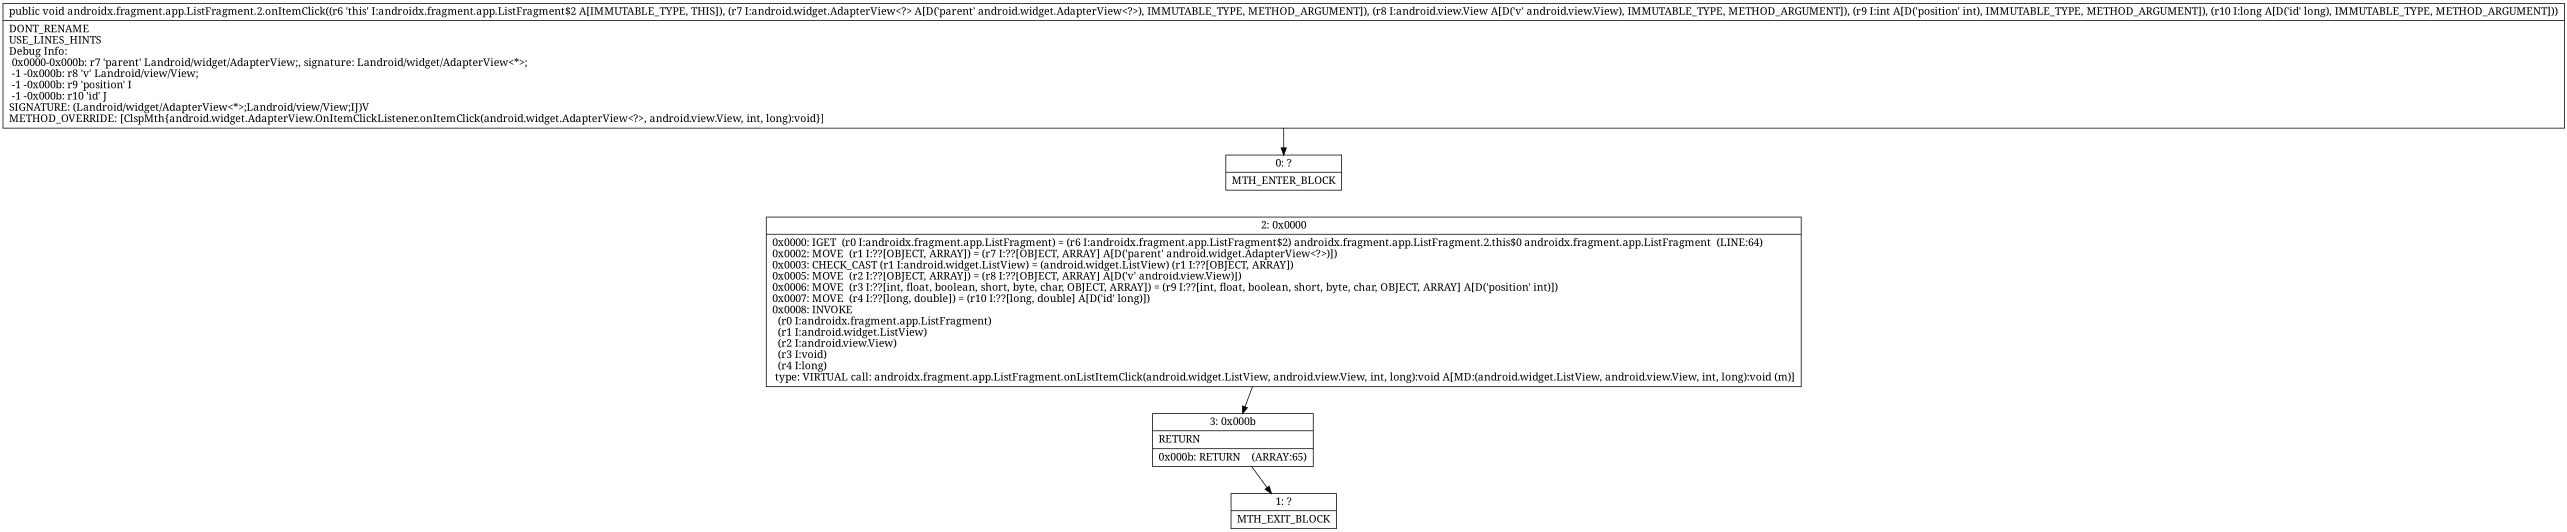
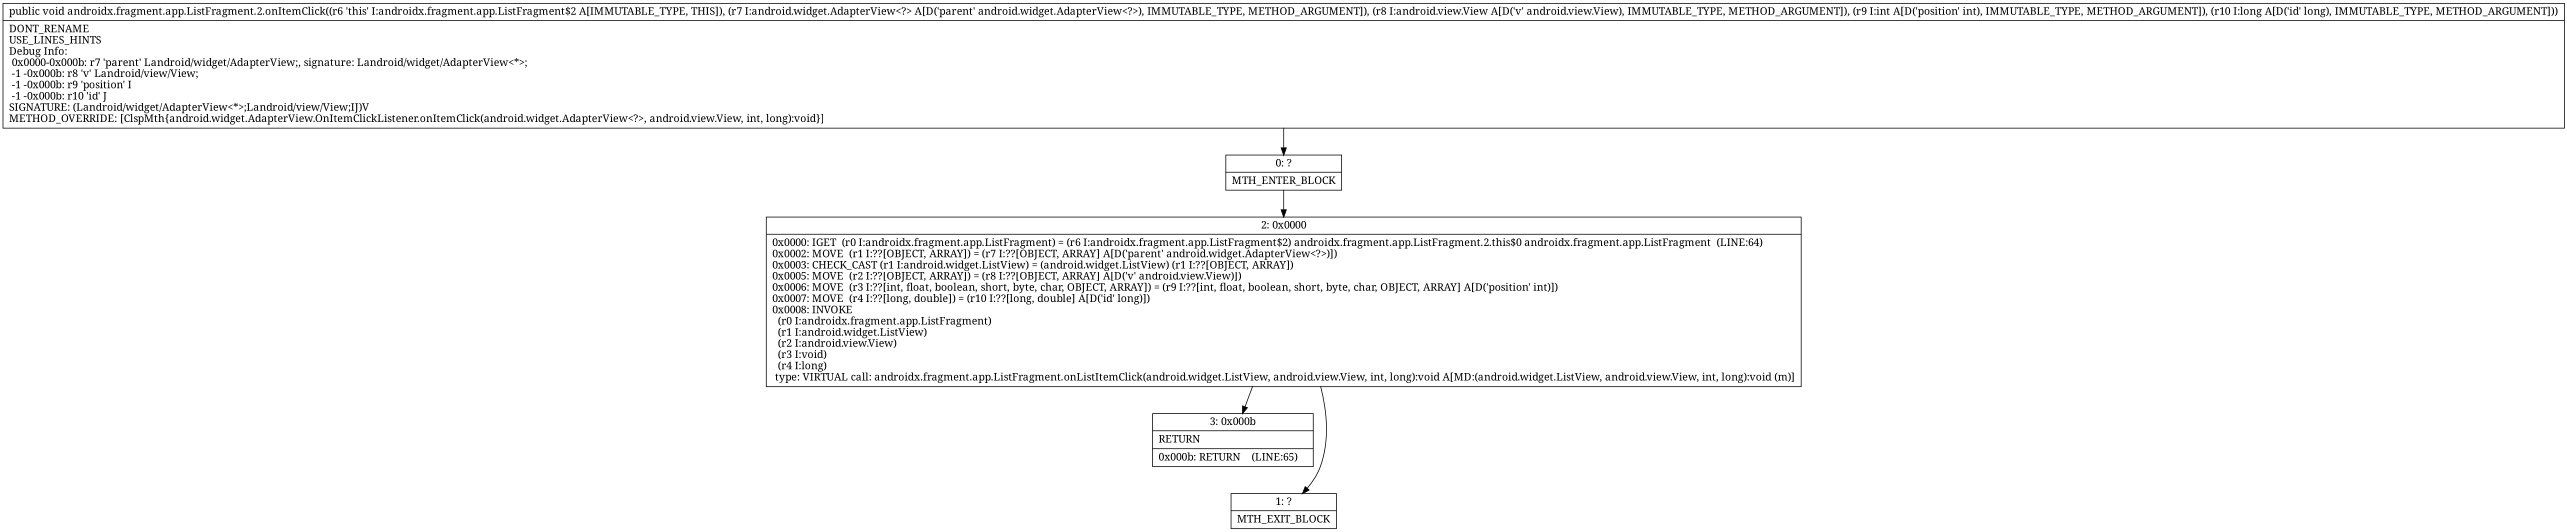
edge "0: ?" -> "2: 0x0000": added
node "3: 0x000b": text "0x000b: RETURN    (ARRAY:65)" -> "0x000b: RETURN    (LINE:65)"
edge "3: 0x000b" -> "1: ?": now "2: 0x0000" -> "1: ?"
